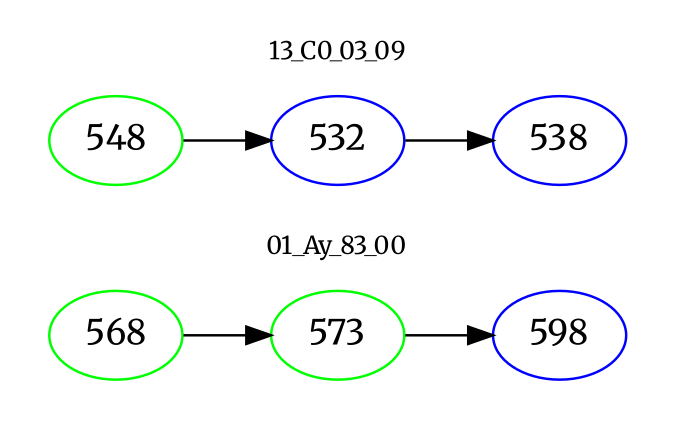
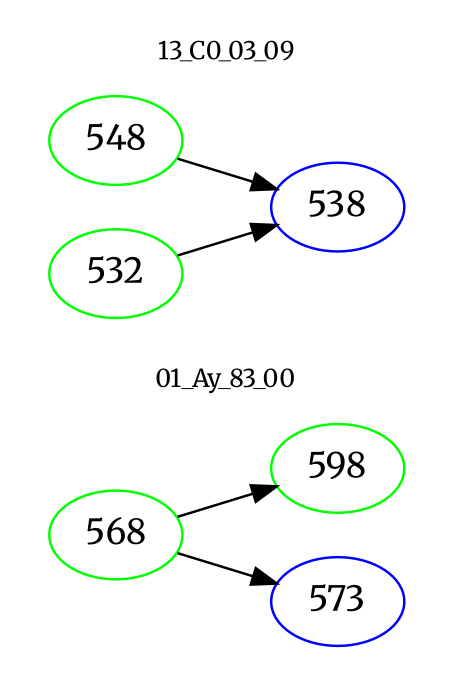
edge "548" -> "532": now "548" -> "538"
node "532": color blue -> green
node "573": color green -> blue
edge "573" -> "598": now "568" -> "598"
node "598": color blue -> green
